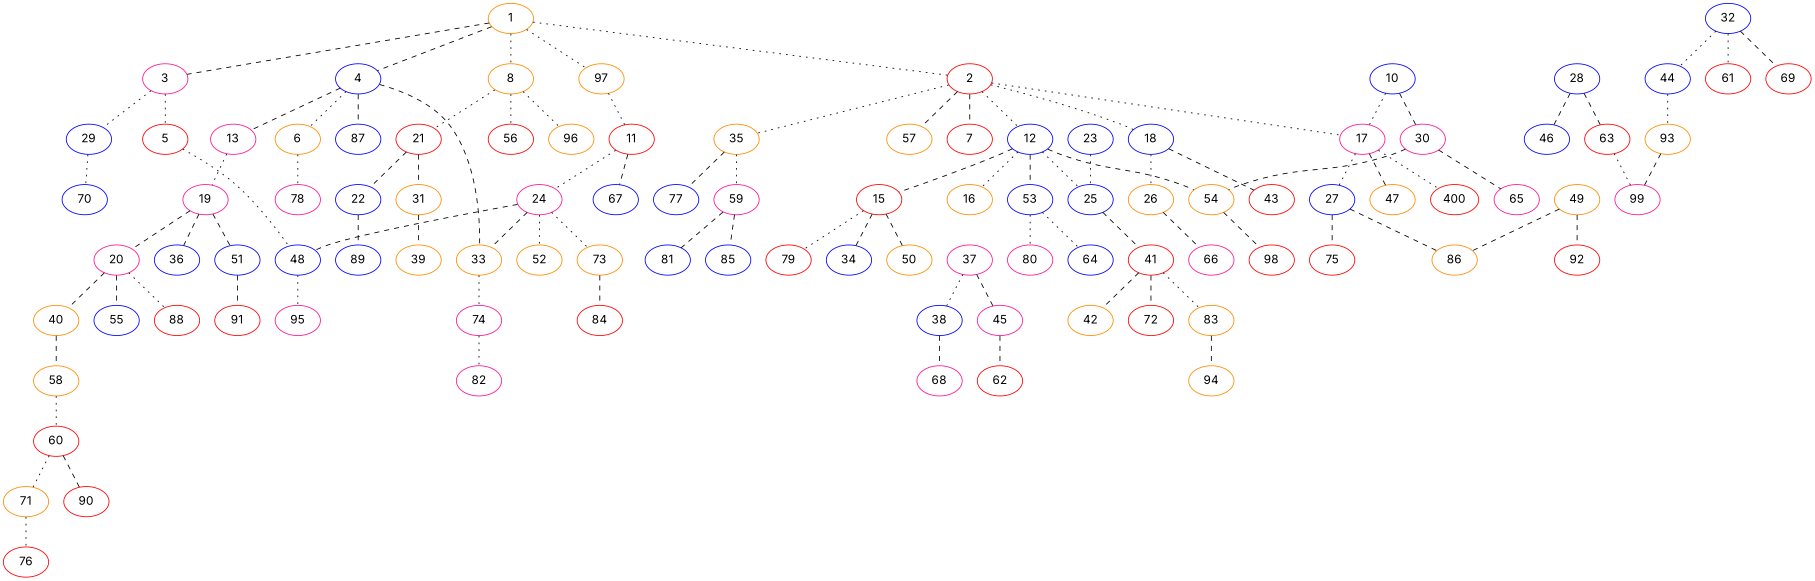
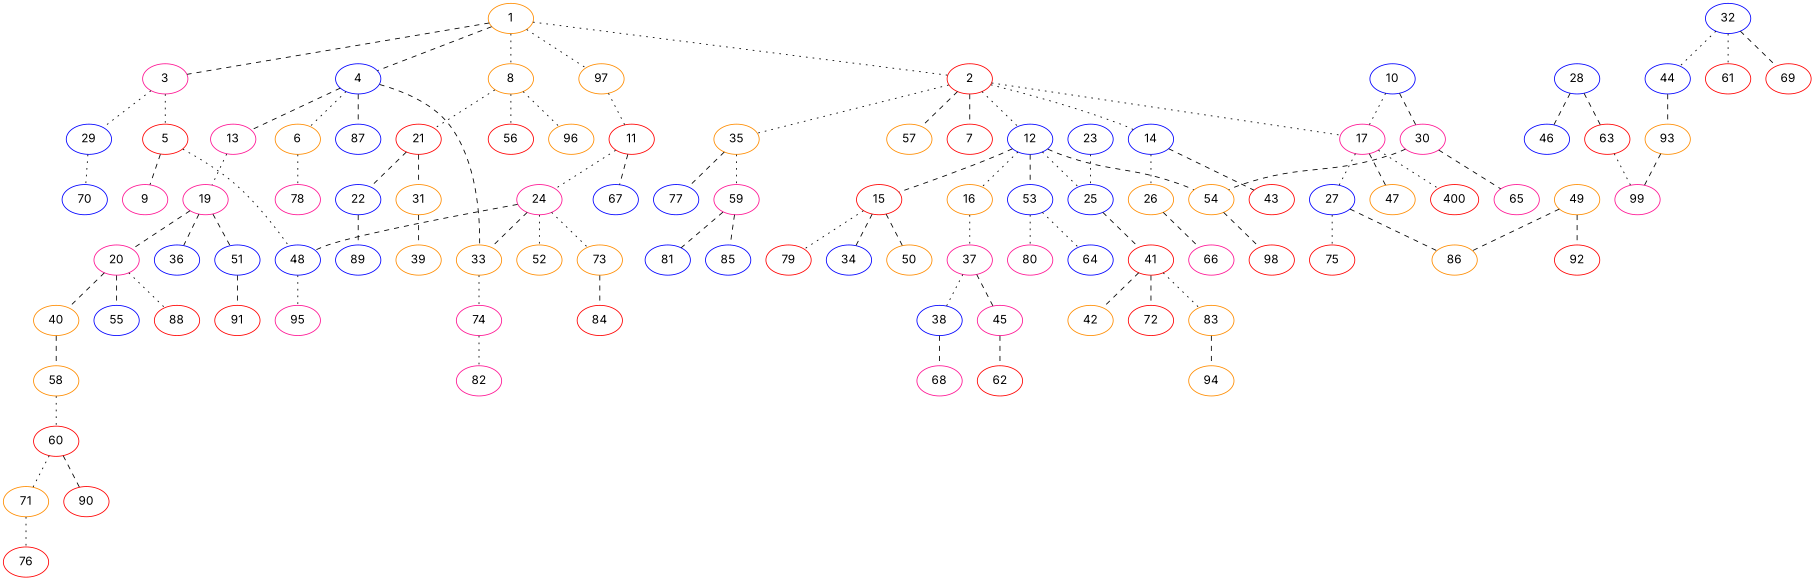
edge "44" -- "93": style dotted -> dashed
node "18": label "18" -> "14"
node "9": added
edge "16" -- "37": added
edge "27" -- "75": style dashed -> dotted
